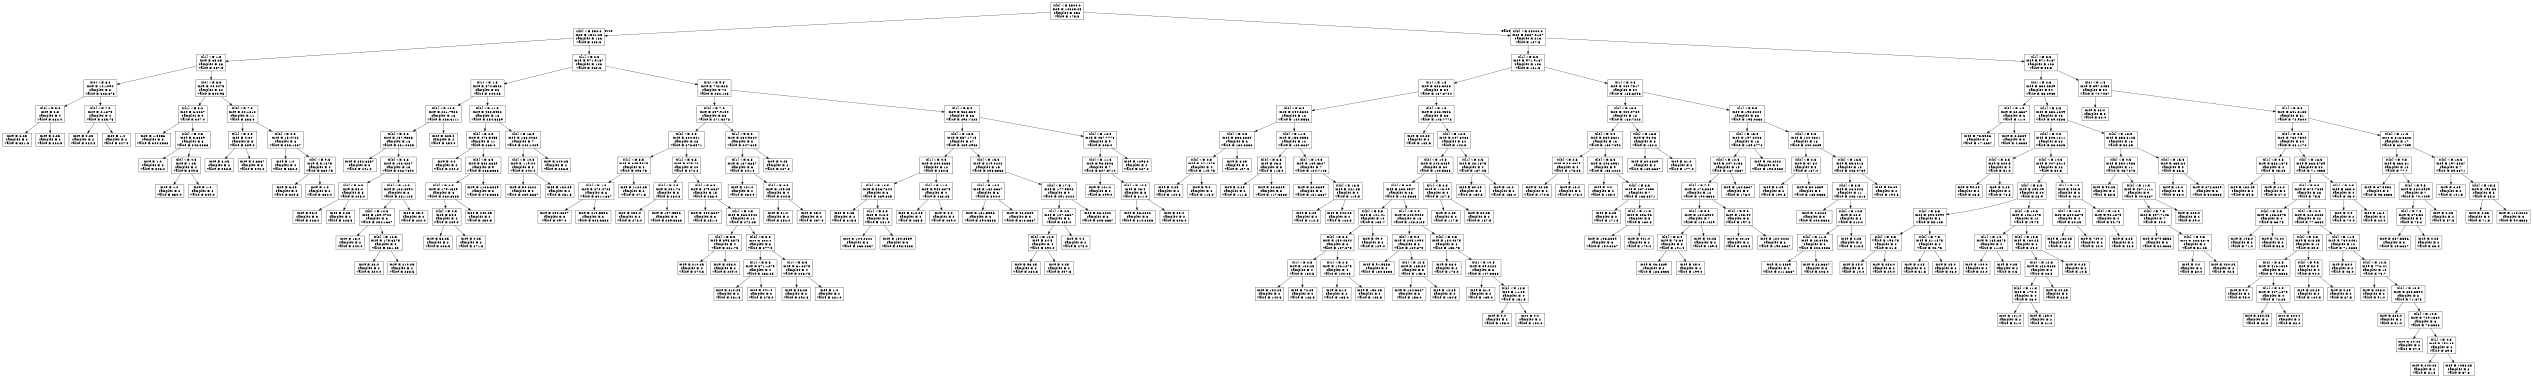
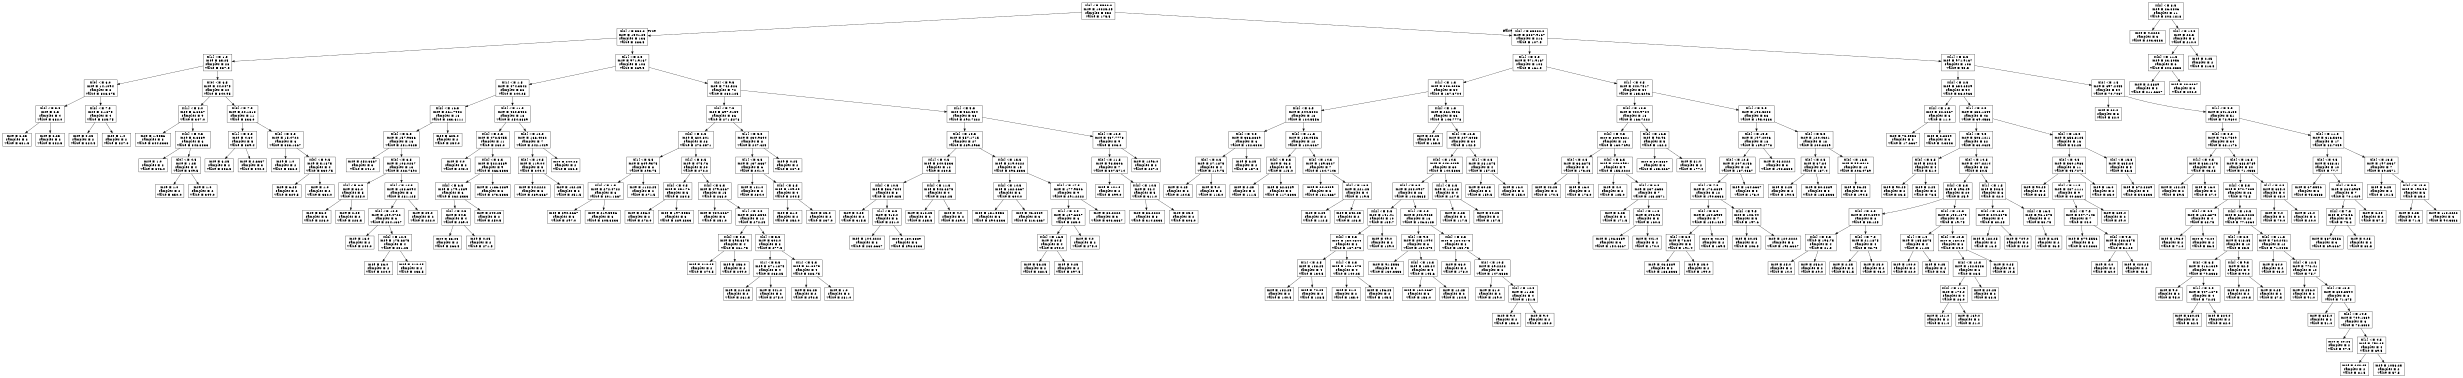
edge "X[2] <= 16.5 mse = 55.3018 samples = 13 value = 206.0769" -> "X[2] <= 8.5 mse = 26.3306 samples = 11 value = 208.1818": removed
edge "X[2] <= 15.5 mse = 635.84 samples = 5 value = 66.6" -> "mse = 16.0 samples = 2 value = 85.0": now "X[2] <= 4.5 mse = 530.1983 samples = 11 value = 45.7273" -> "mse = 16.0 samples = 2 value = 85.0"
